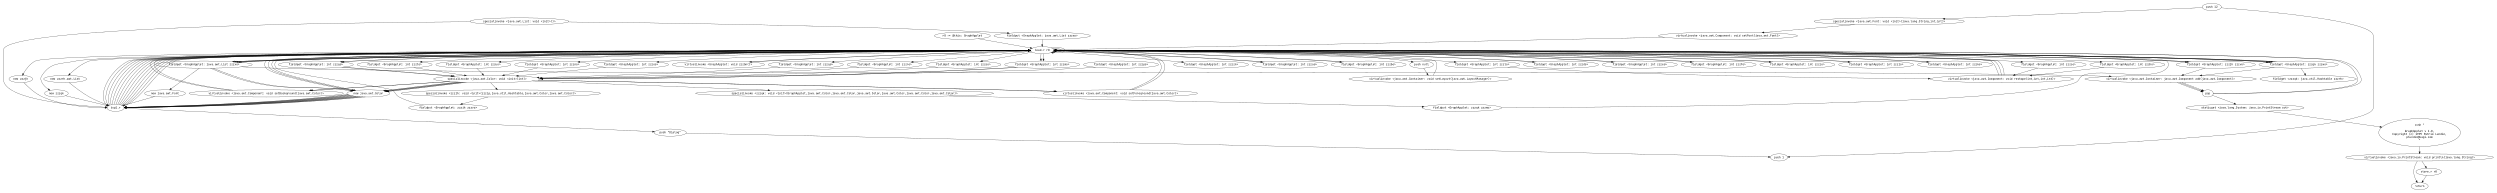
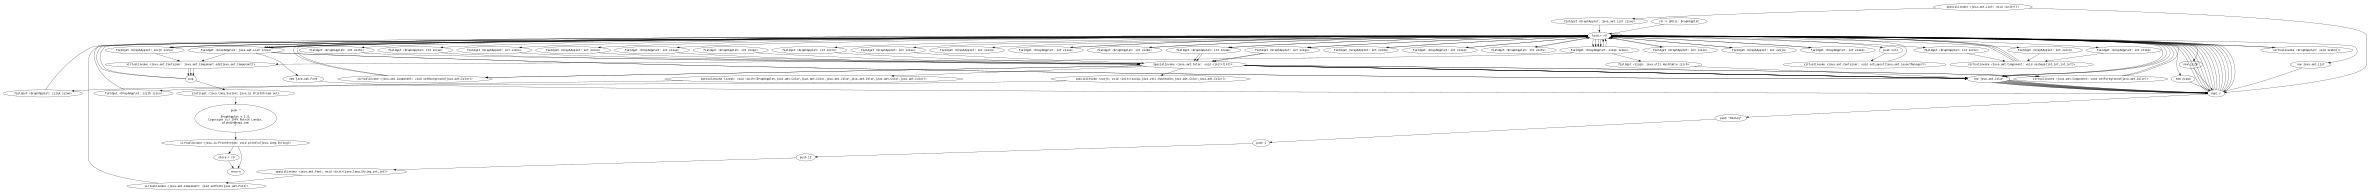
edge "fieldget <zzzqk: java.util.Hashtable zzzrh>" -> "new java.awt.Color": added
node "new zzzrh.awt.List": label "new zzzrh.awt.List" -> "new java.awt.List"
edge "push 12" -> "push 1": reversed
